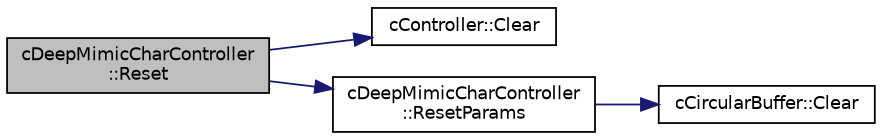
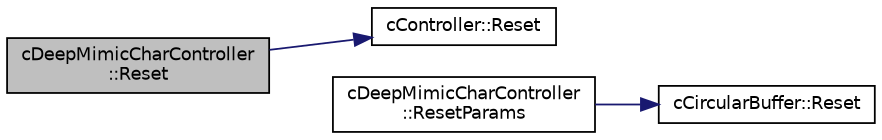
node "cController::Clear": label "cController::Clear" -> "cController::Reset"
edge "cDeepMimicCharController ::Reset" -> "cDeepMimicCharController ::ResetParams": removed
node "cCircularBuffer::Clear": label "cCircularBuffer::Clear" -> "cCircularBuffer::Reset"
